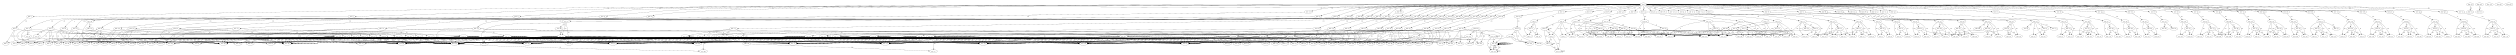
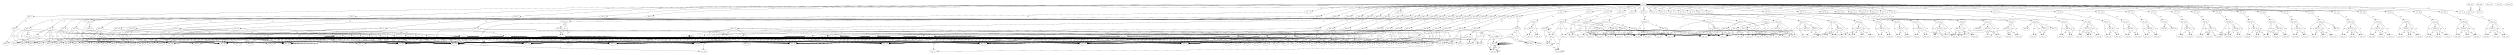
node "Line_603": added
edge "Line_330" -> "Line_448": now "Line_330" -> "Line_332"
node "Line_308": added
edge "Line_258" -> "Line_257": now "Line_253" -> "Line_257"
